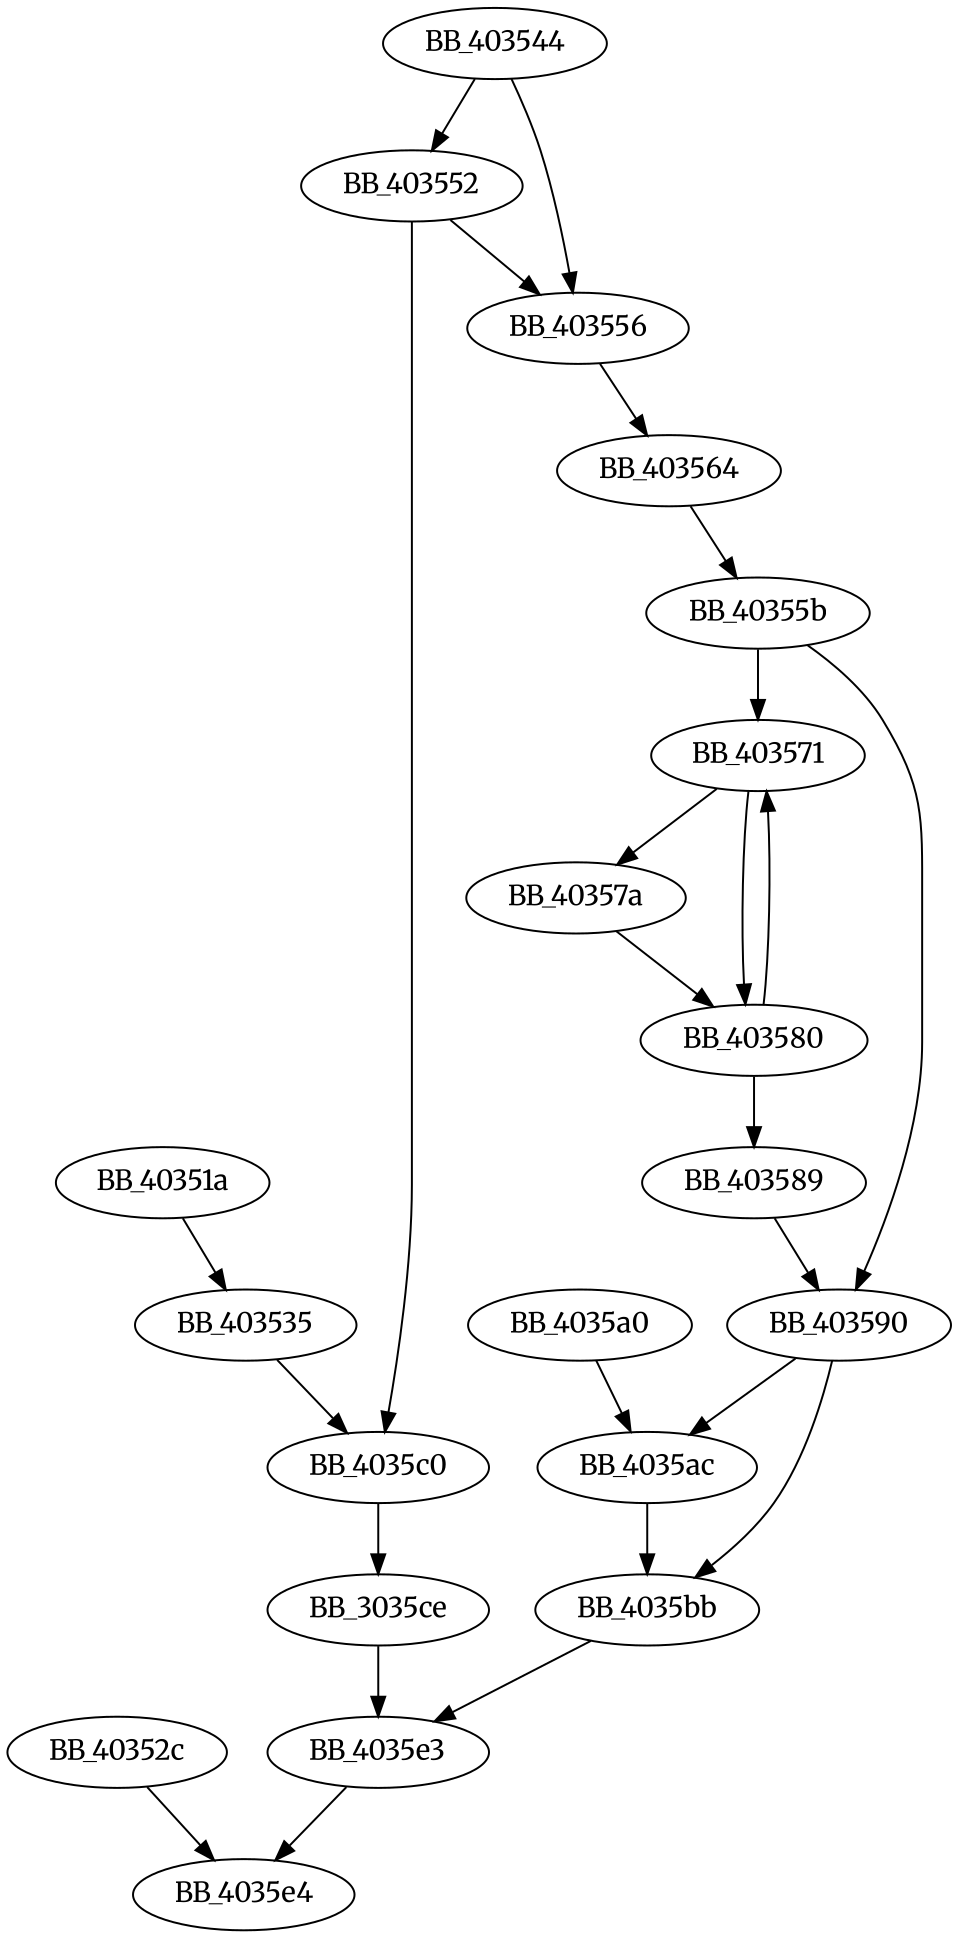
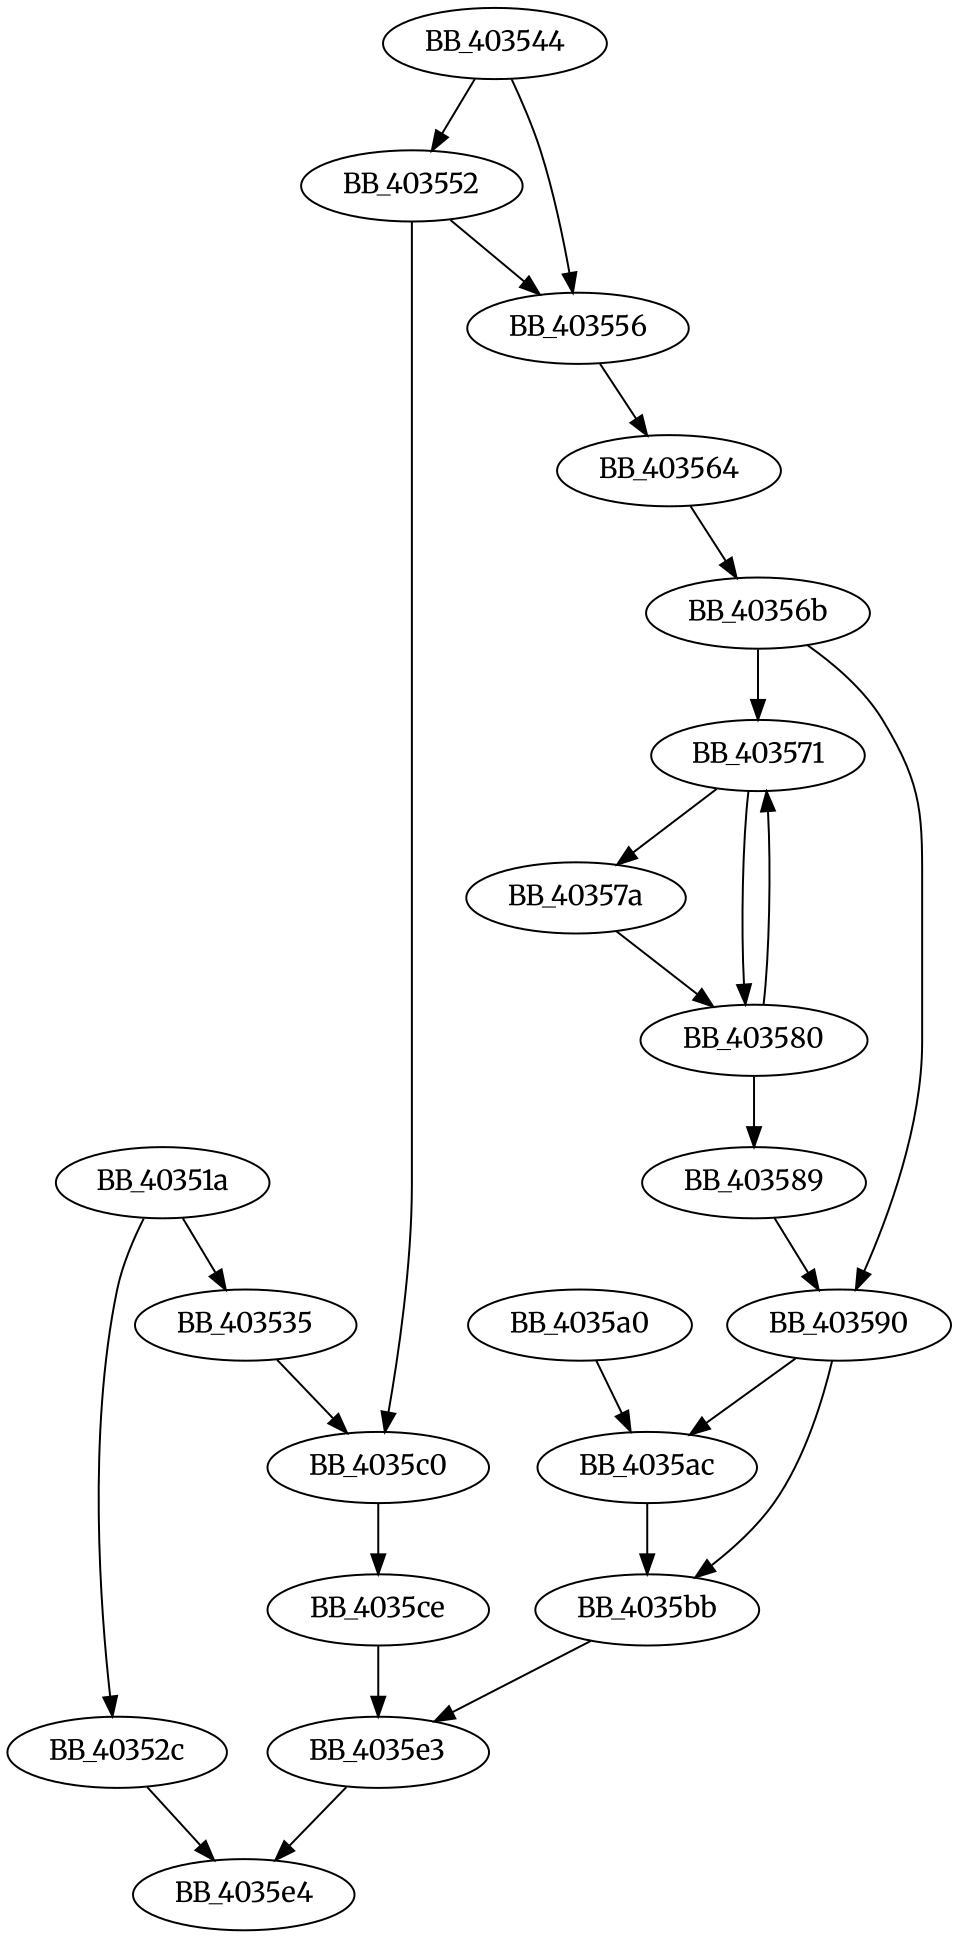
node "BB_40355b": label "BB_40355b" -> "BB_40356b"
edge "BB_40351a" -> "BB_40352c": added
node "BB_3035ce": label "BB_3035ce" -> "BB_4035ce"
